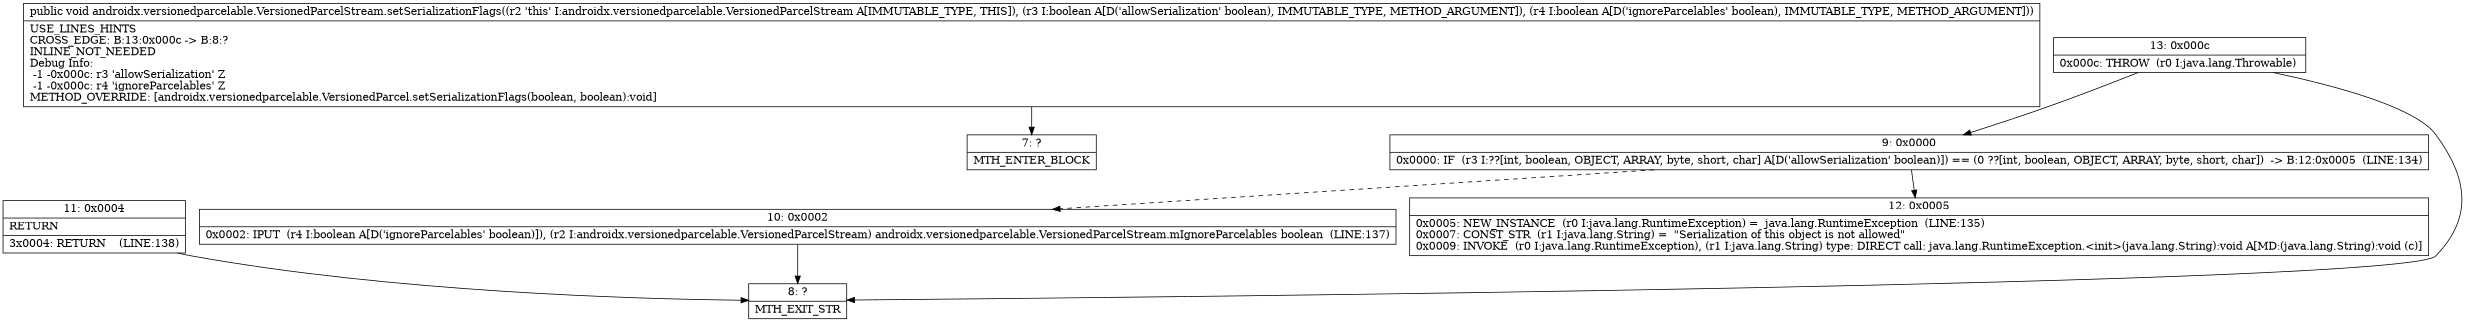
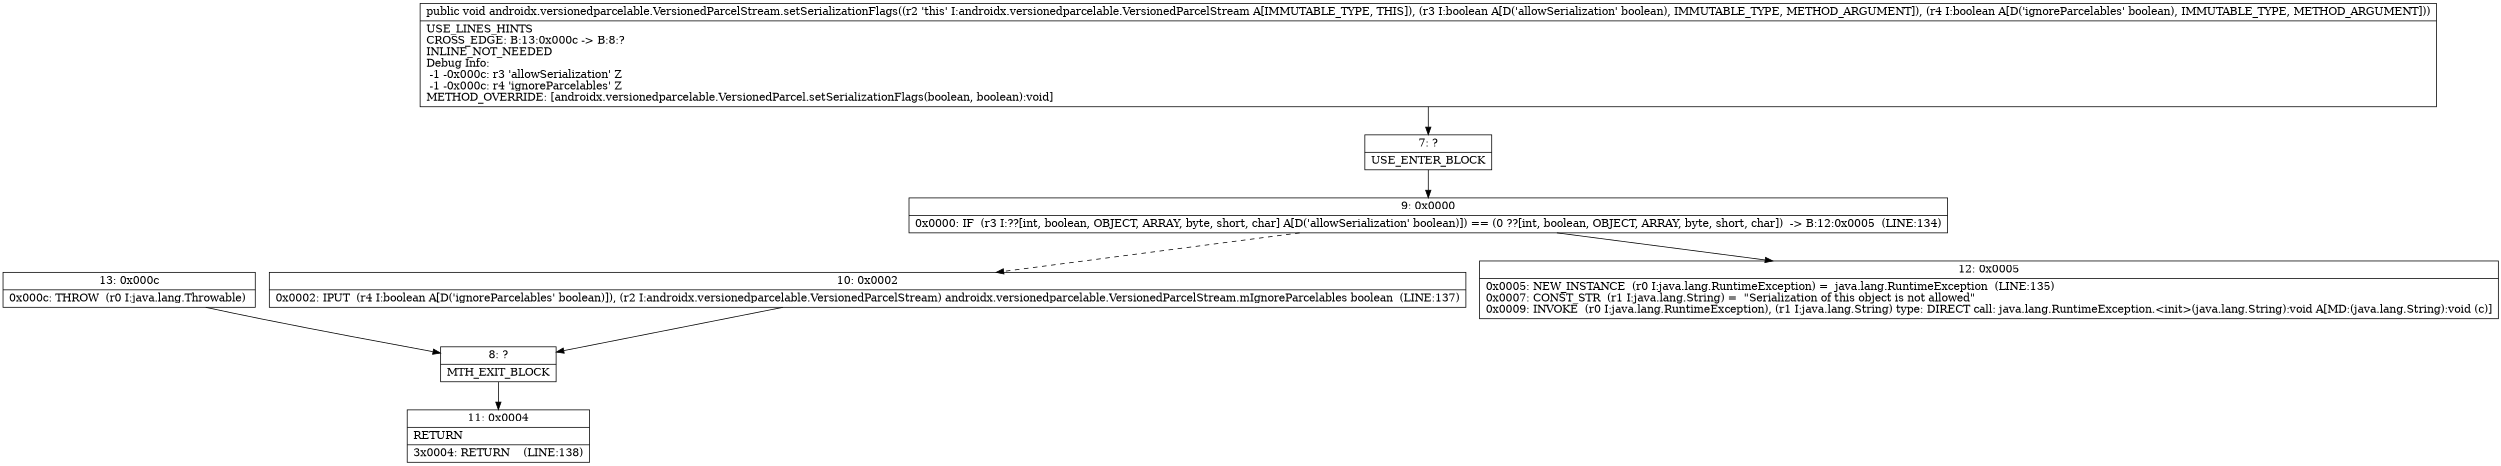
edge "13: 0x000c" -> "9: 0x0000": now "7: ?" -> "9: 0x0000"
node "7: ?": text "MTH_ENTER_BLOCK" -> "USE_ENTER_BLOCK"
edge "11: 0x0004" -> "8: ?": reversed
node "8: ?": text "MTH_EXIT_STR" -> "MTH_EXIT_BLOCK"
